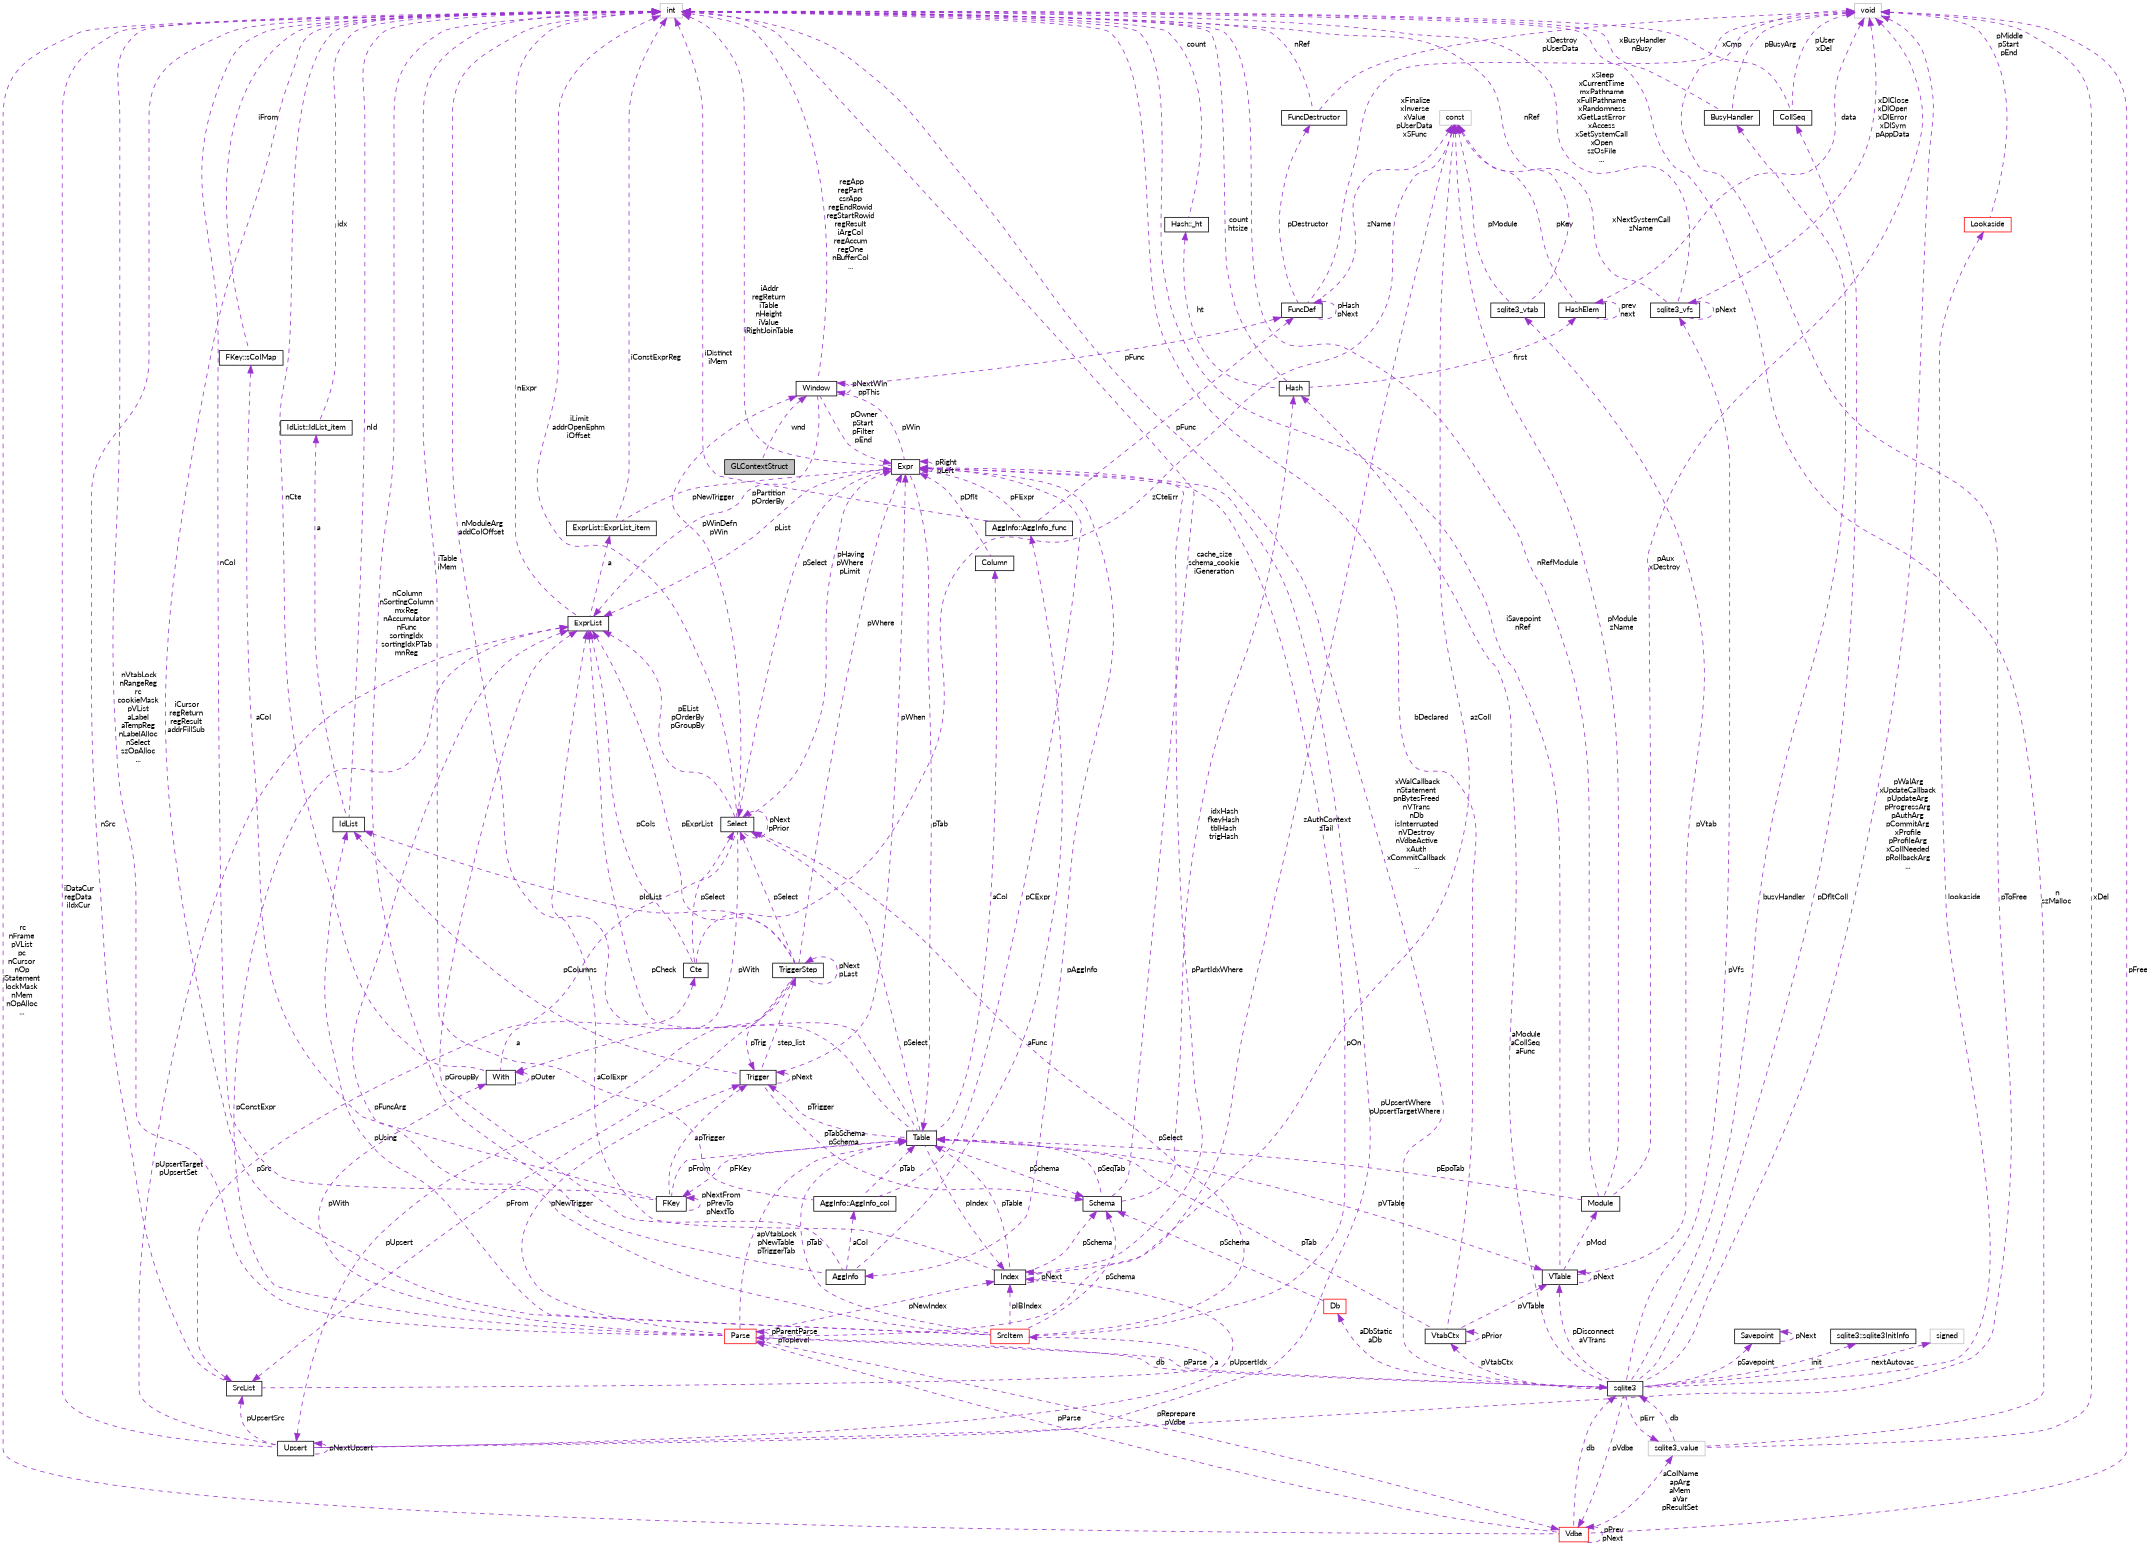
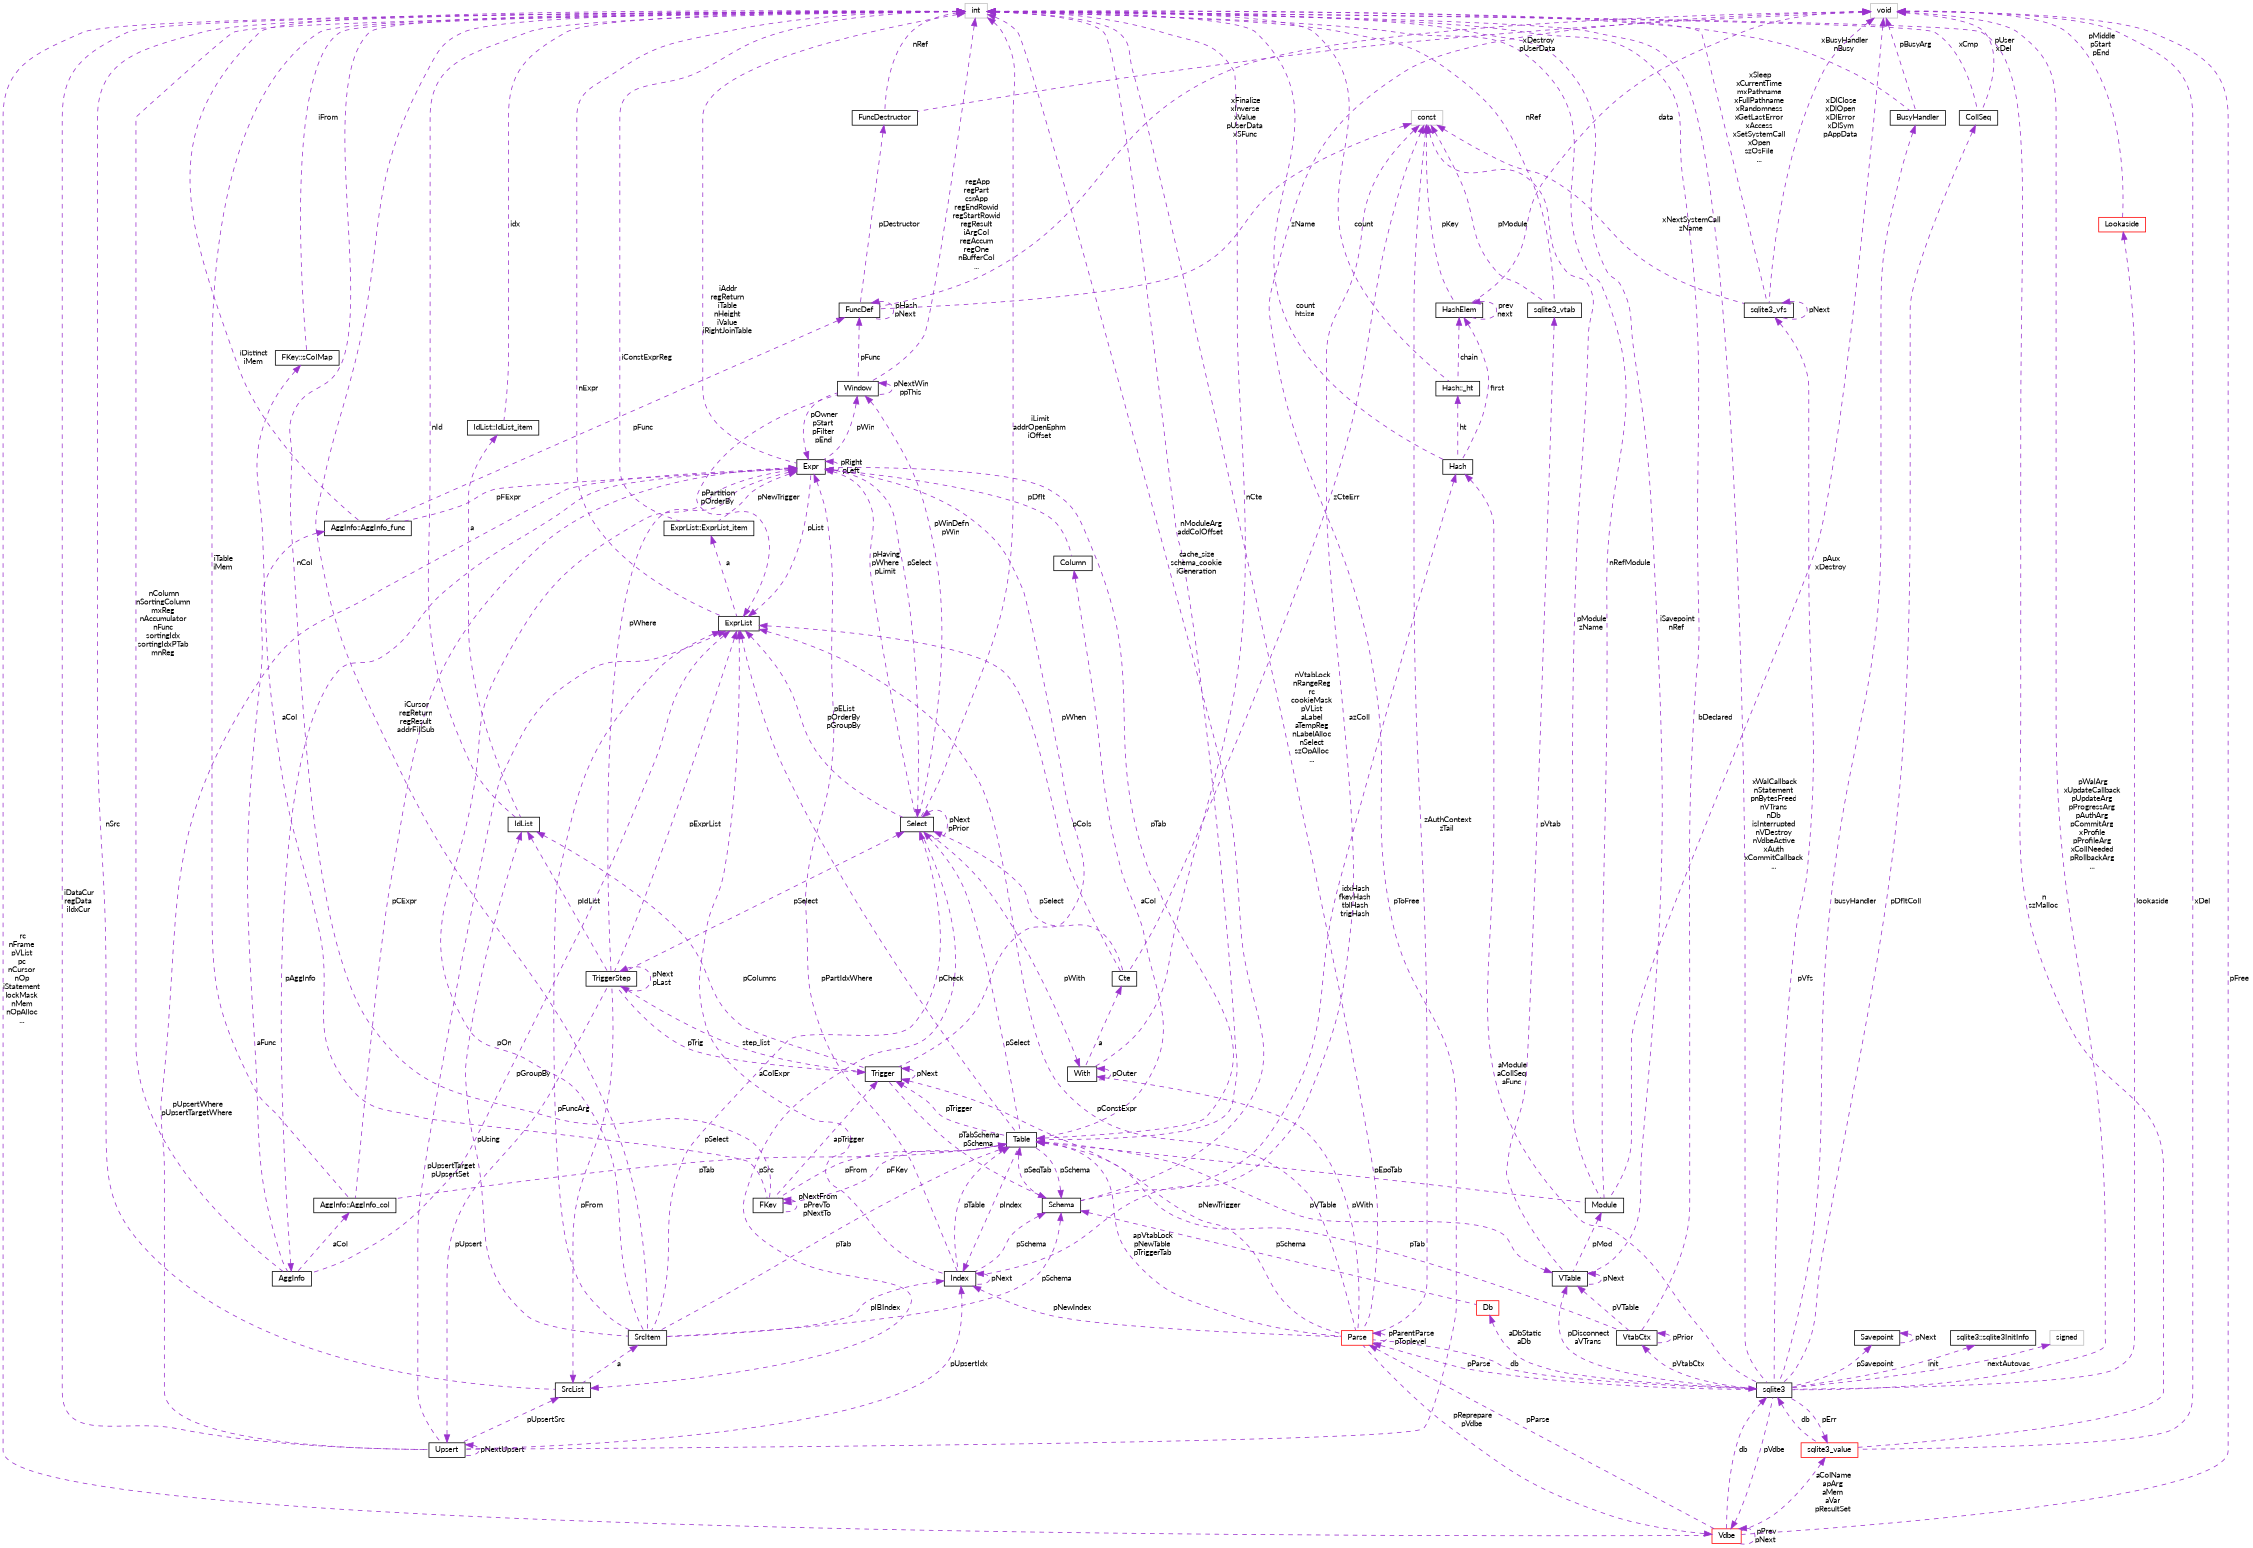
edge "Hash::_ht" -> "HashElem": added, label "chain"
node "GLContextStruct": removed
node "SrcItem": color red -> black
node "sqlite3_value": color grey75 -> red
